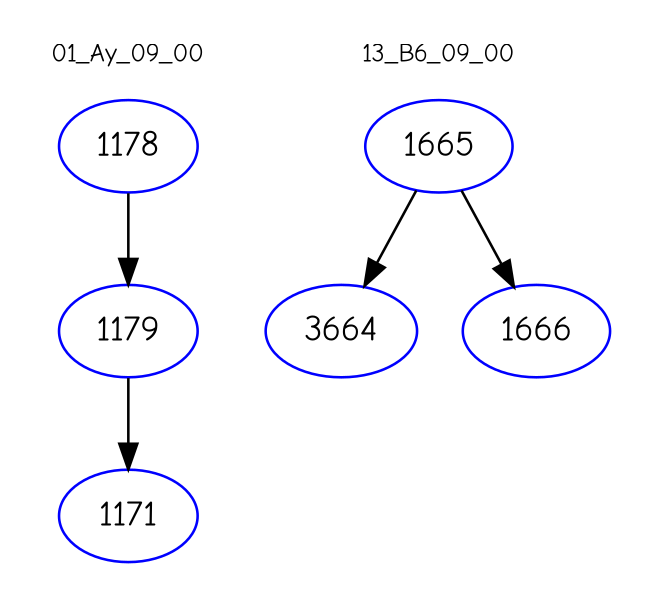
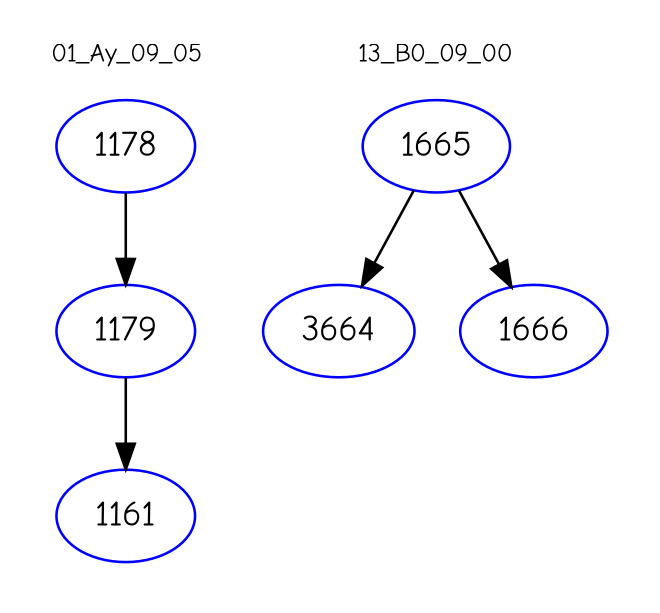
cluster "01_Ay_09_00": label "01_Ay_09_00" -> "01_Ay_09_05"
cluster "13_B6_09_00": label "13_B6_09_00" -> "13_B0_09_00"
node "1171": label "1171" -> "1161"
